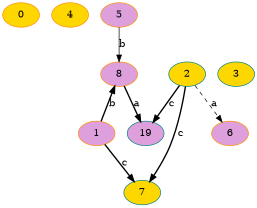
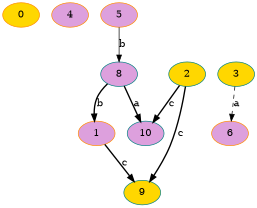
node "4": fillcolor gold -> plum
node "8": color darkorange -> teal
edge "2" -> "6": now "3" -> "6"
edge "1" -> "8": reversed
node "19": label "19" -> "10"
node "7": label "7" -> "9"
